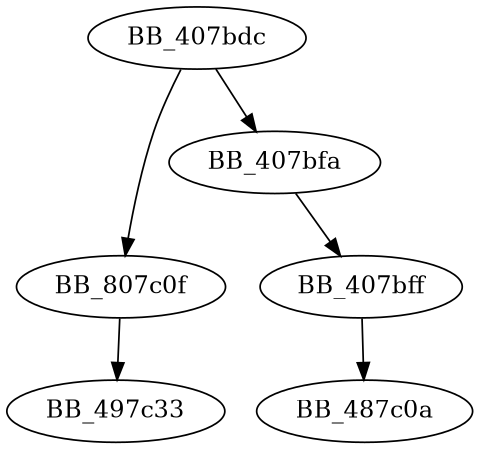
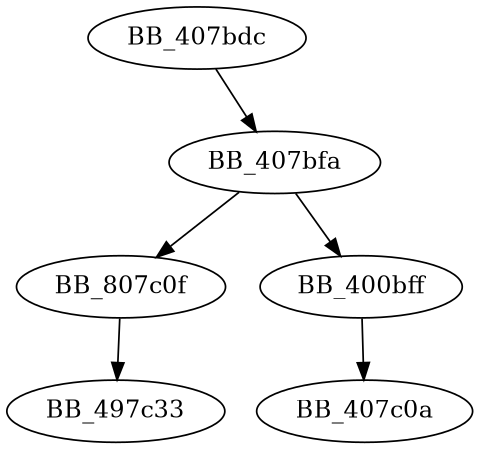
edge "BB_407bdc" -> "BB_807c0f": now "BB_407bfa" -> "BB_807c0f"
node "BB_407bff": label "BB_407bff" -> "BB_400bff"
node "BB_487c0a": label "BB_487c0a" -> "BB_407c0a"
